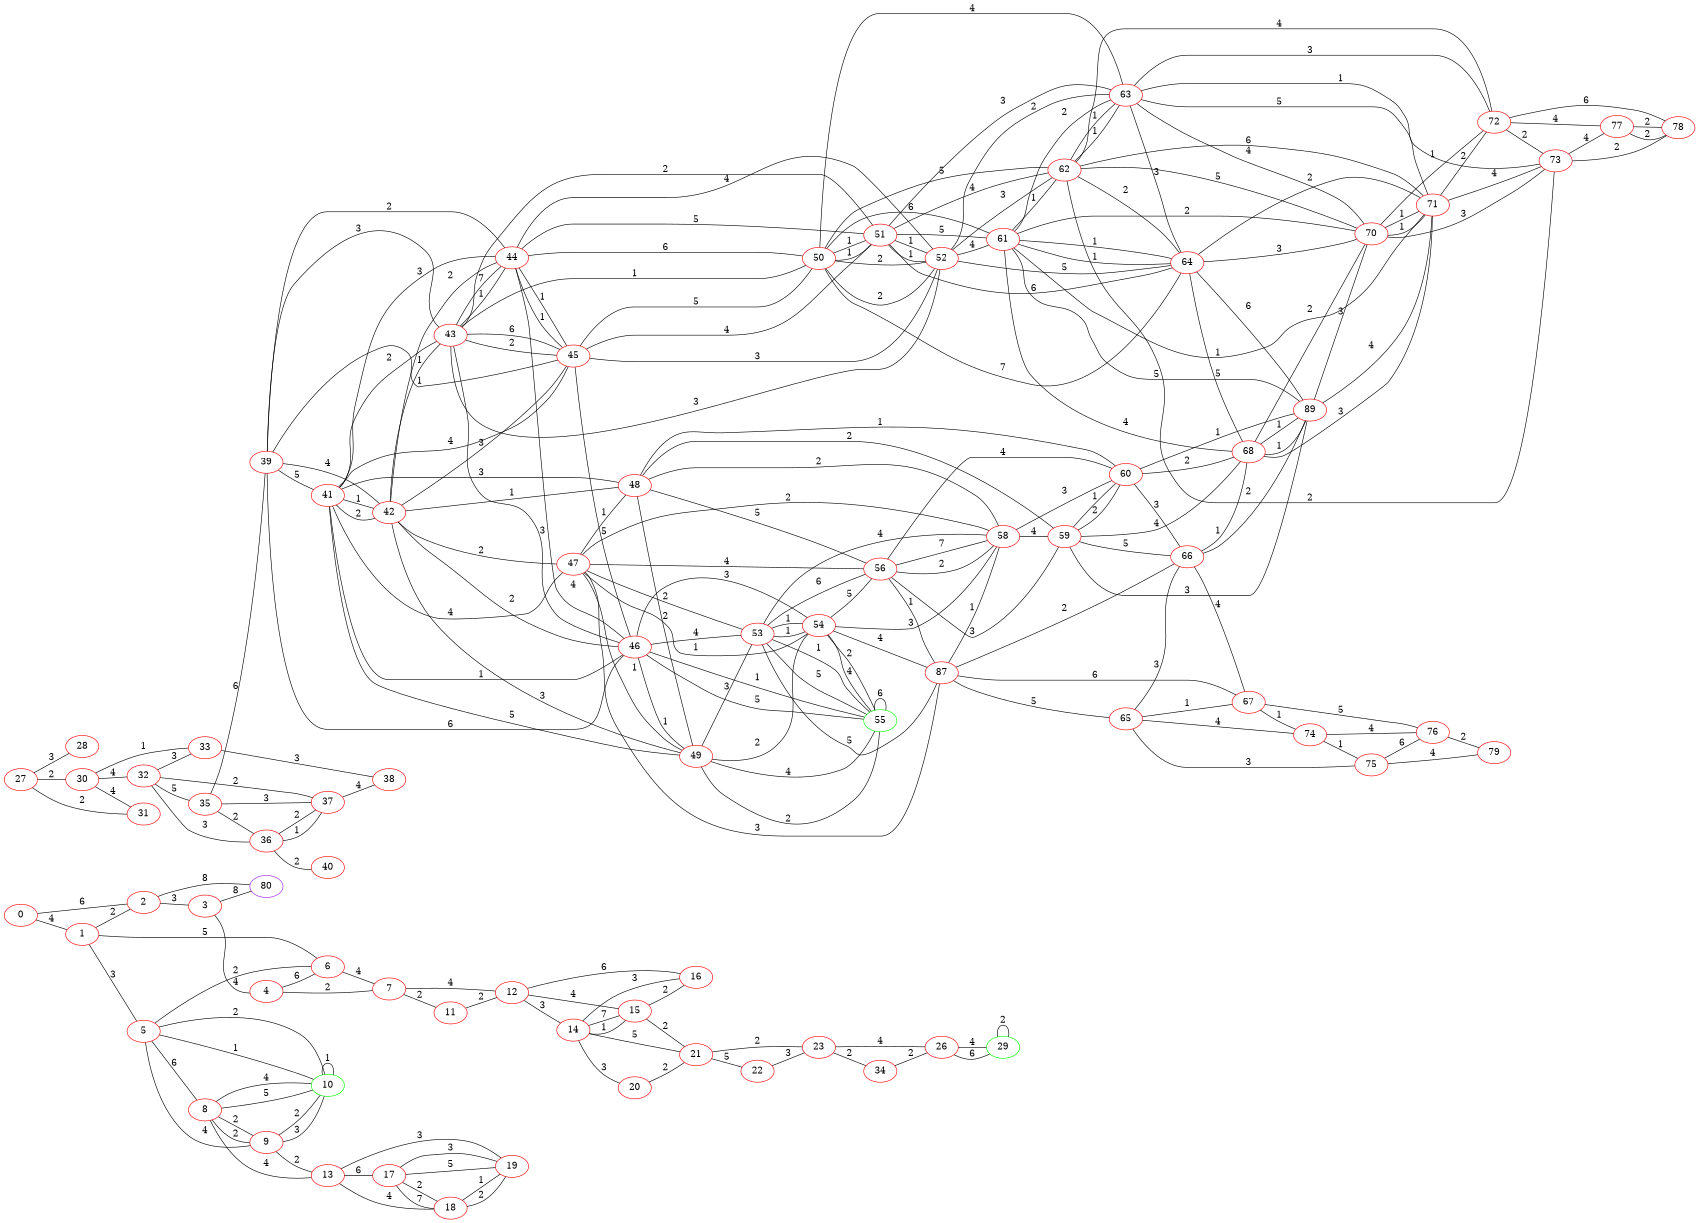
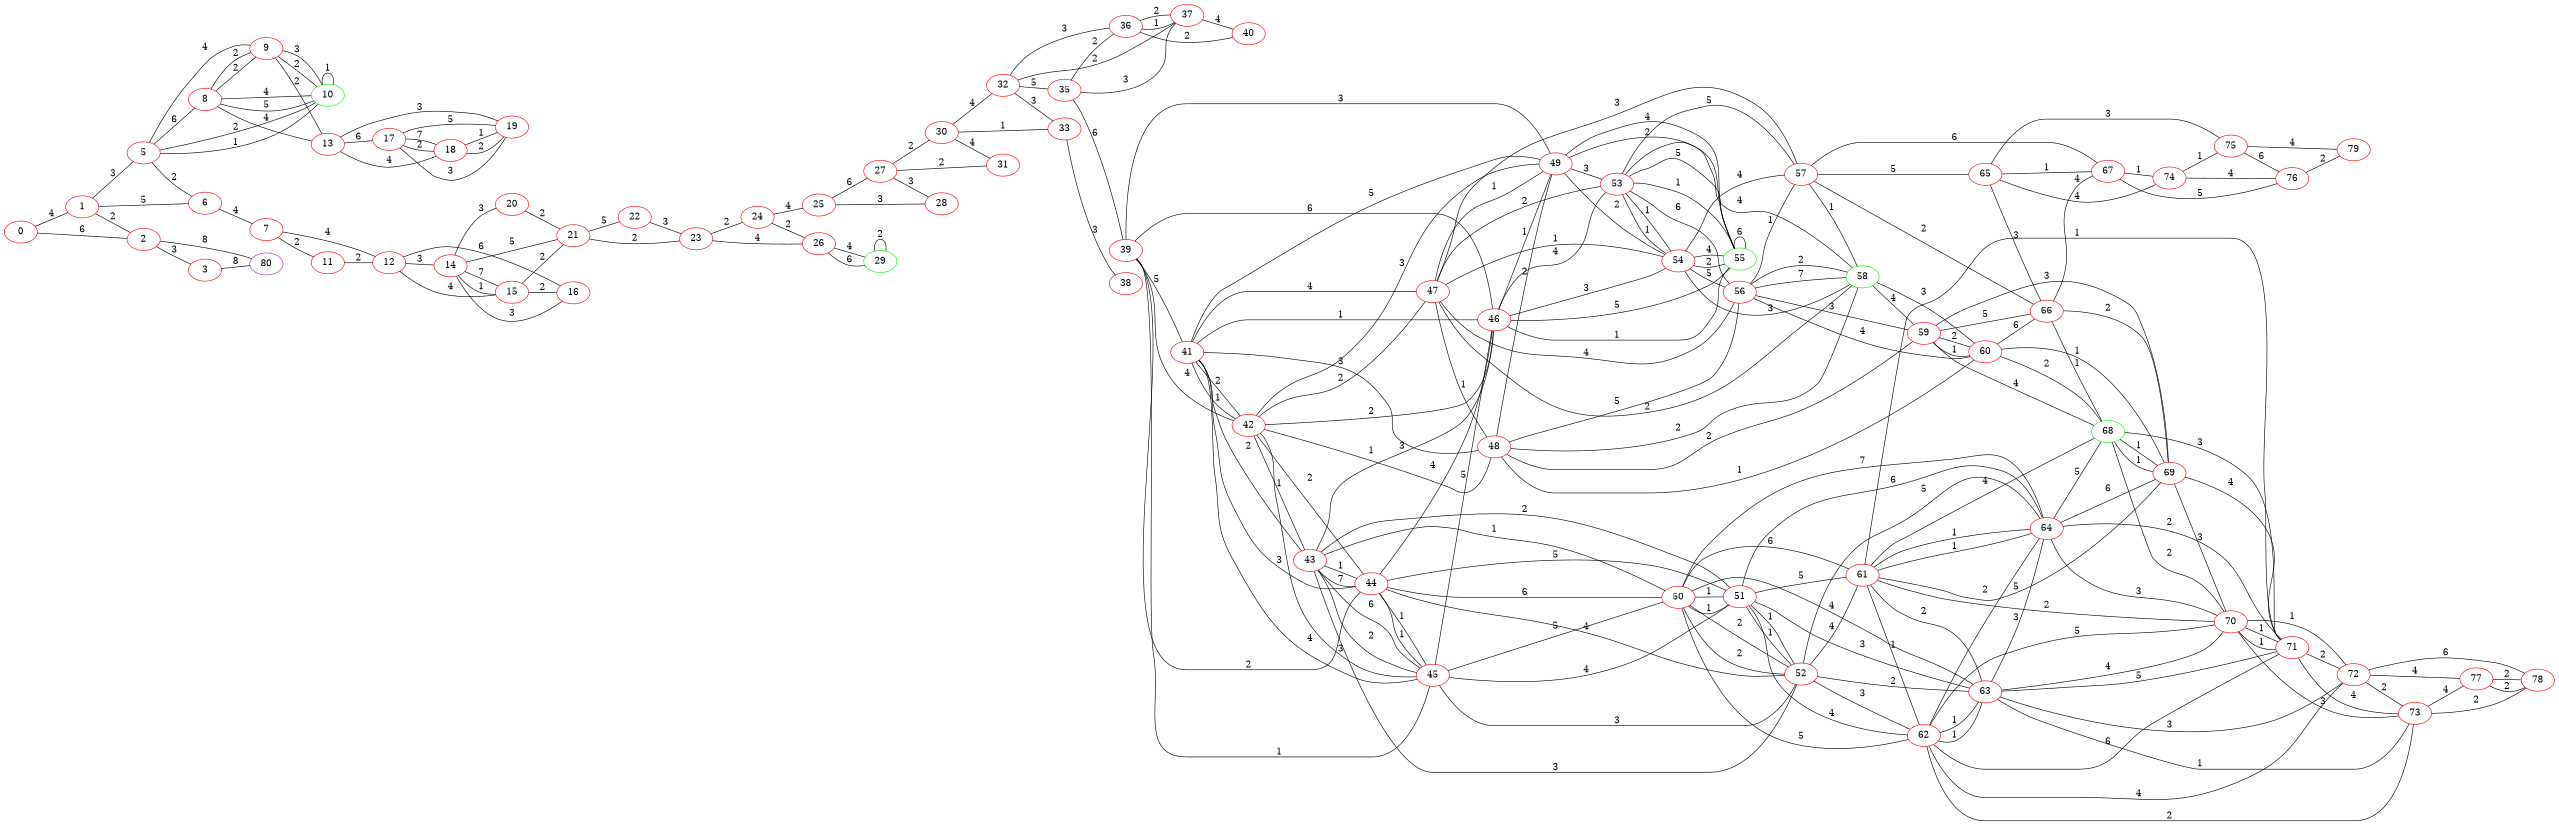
node "25": added
edge "43" -- "39": now "49" -- "39"
node "89": label "89" -> "69"
node "68": color red -> green
edge "60" -- "66": label "3" -> "6"
node "58": color red -> green
node "87": label "87" -> "57"
edge "38" -- "37": now "40" -- "37"
node "4": removed
node "34": label "34" -> "24"
